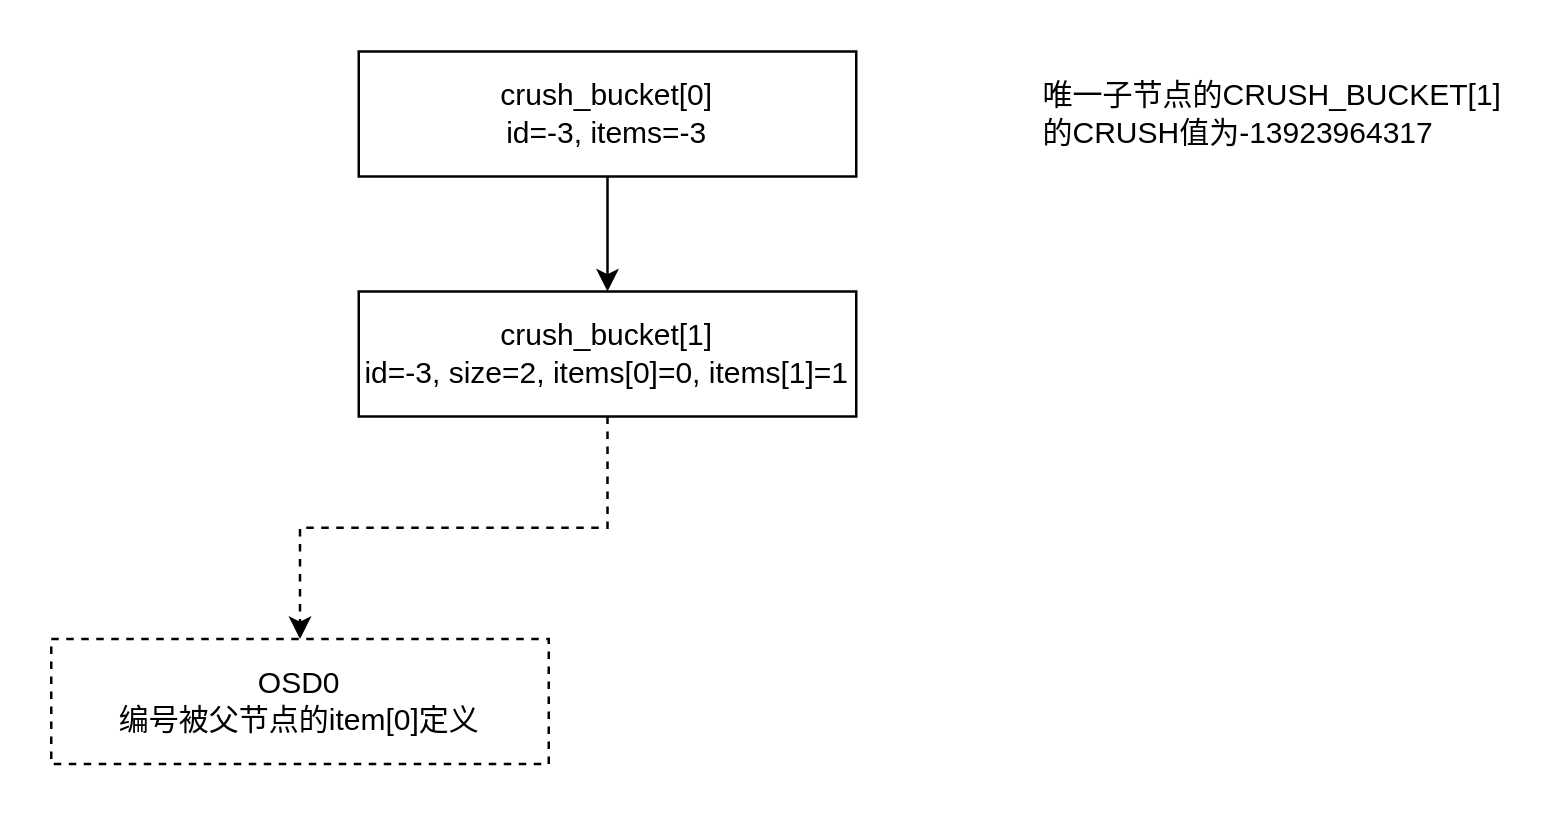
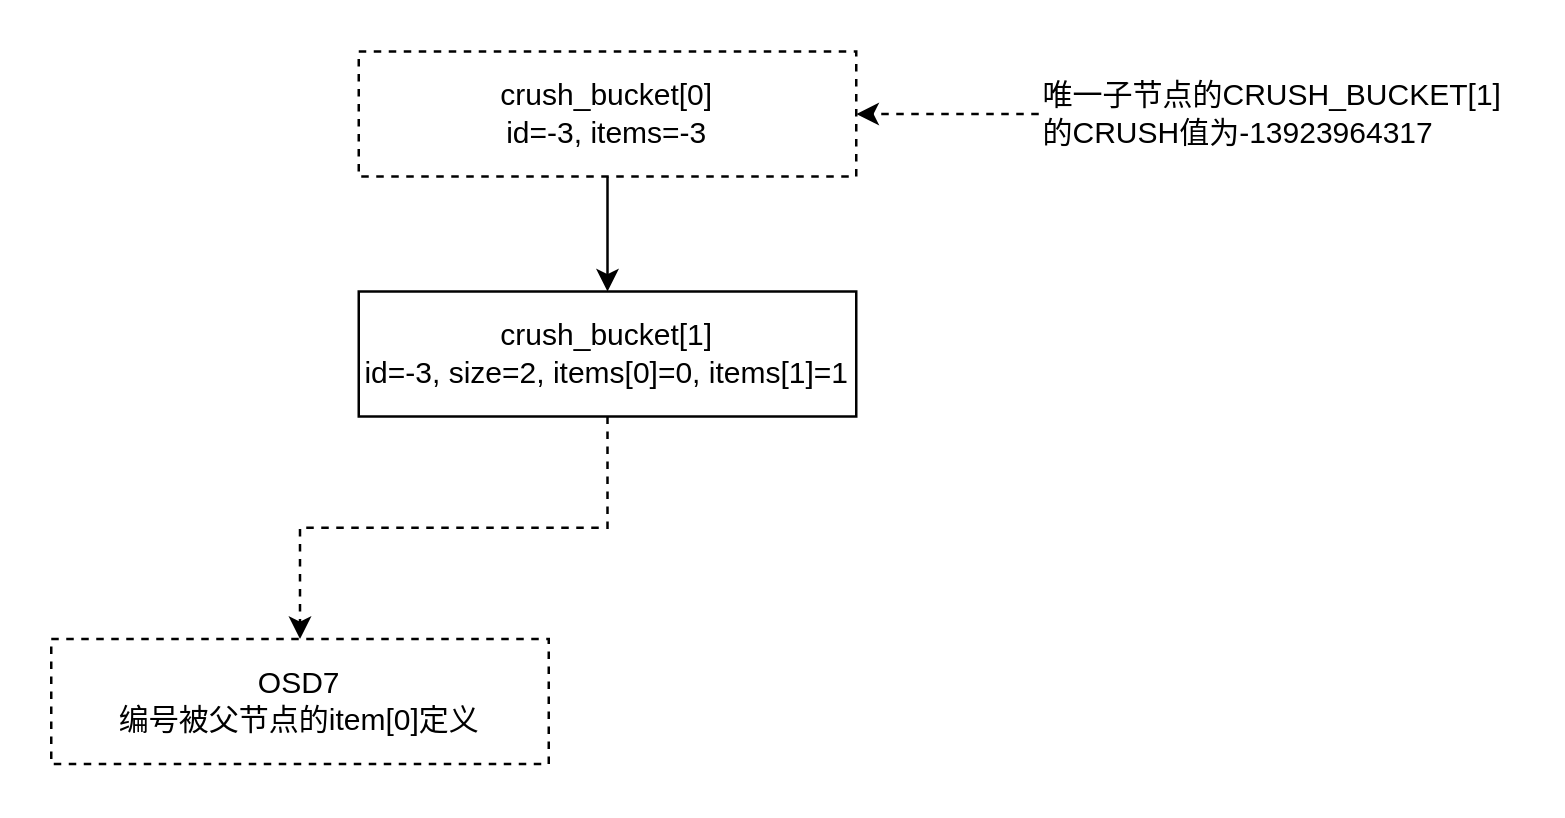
node "crush_bucket[0] id=-3, items=-3": style solid -> dashed
edge "唯一子节点的CRUSH_BUCKET[1]的CRUSH值为-13923964317" -> "crush_bucket[0] id=-3, items=-3": added
node "OSD0 编号被父节点的item[0]定义": label "OSD0 编号被父节点的item[0]定义" -> "OSD7 编号被父节点的item[0]定义"
